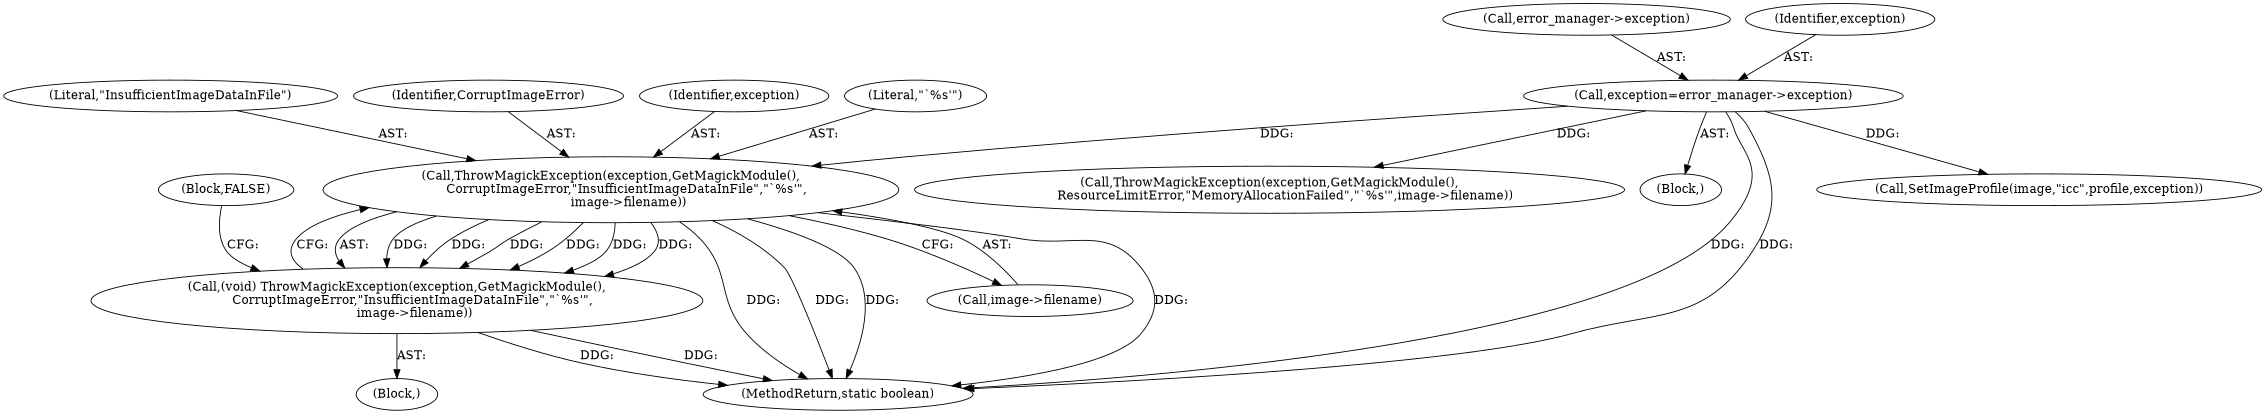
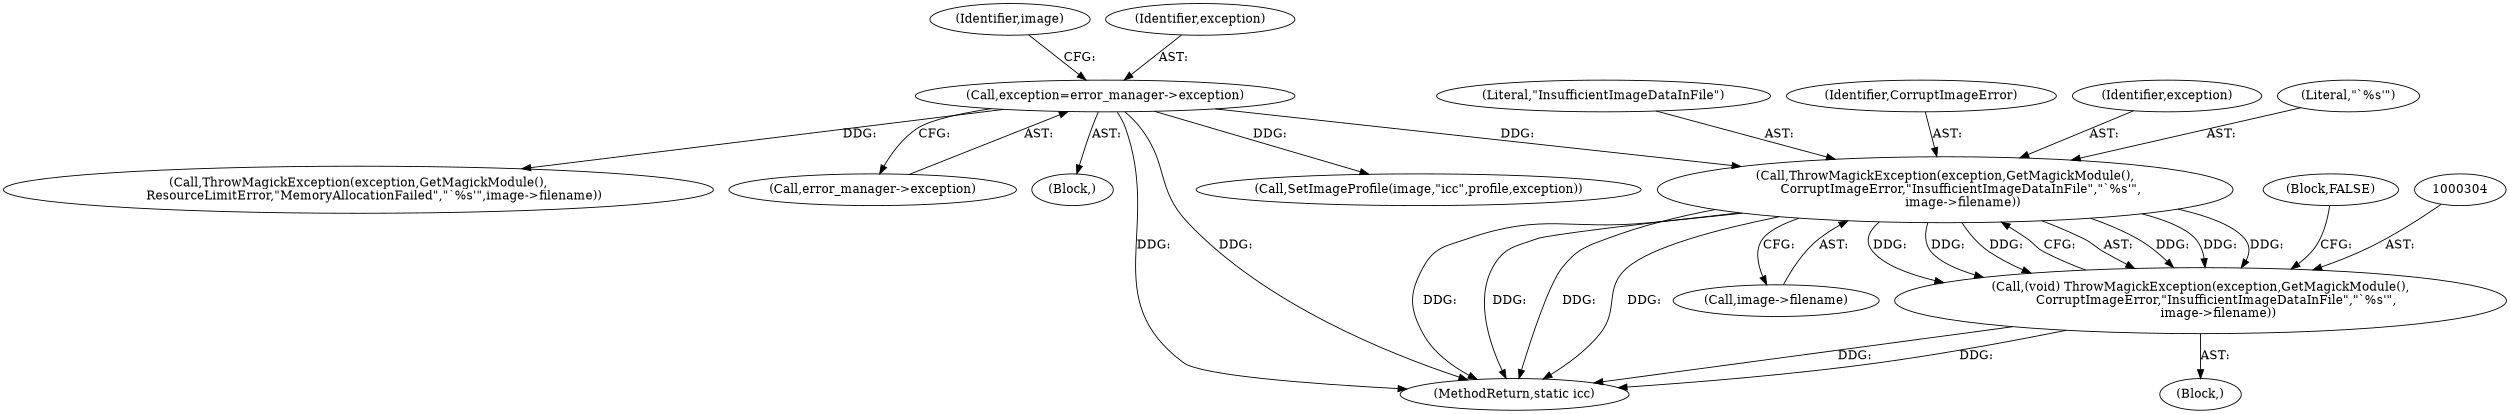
node "(Identifier,image)": added
edge "(Call,exception=error_manager->exception)" -> "(Call,error_manager->exception)": added, label "CFG:"
node "1000304": added
node "(MethodReturn,static boolean)": label "(MethodReturn,static boolean)" -> "(MethodReturn,static icc)"
